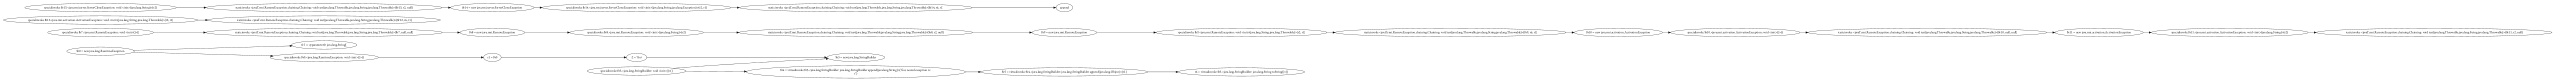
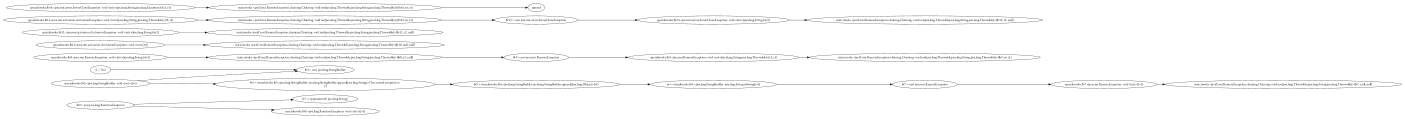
node "$r14 = new java.rmi.server.ServerCloneException": removed
node "$r13 = new java.rmi.server.ServerCloneException": added
node "$r8 = new java.rmi.RemoteException": removed
node "$r10 = new java.rmi.activation.ActivationException": removed
node "$r11 = new java.rmi.activation.ActivationException": removed
node "r1 = $r0": removed
node "$r7 = new java.rmi.RemoteException": added
